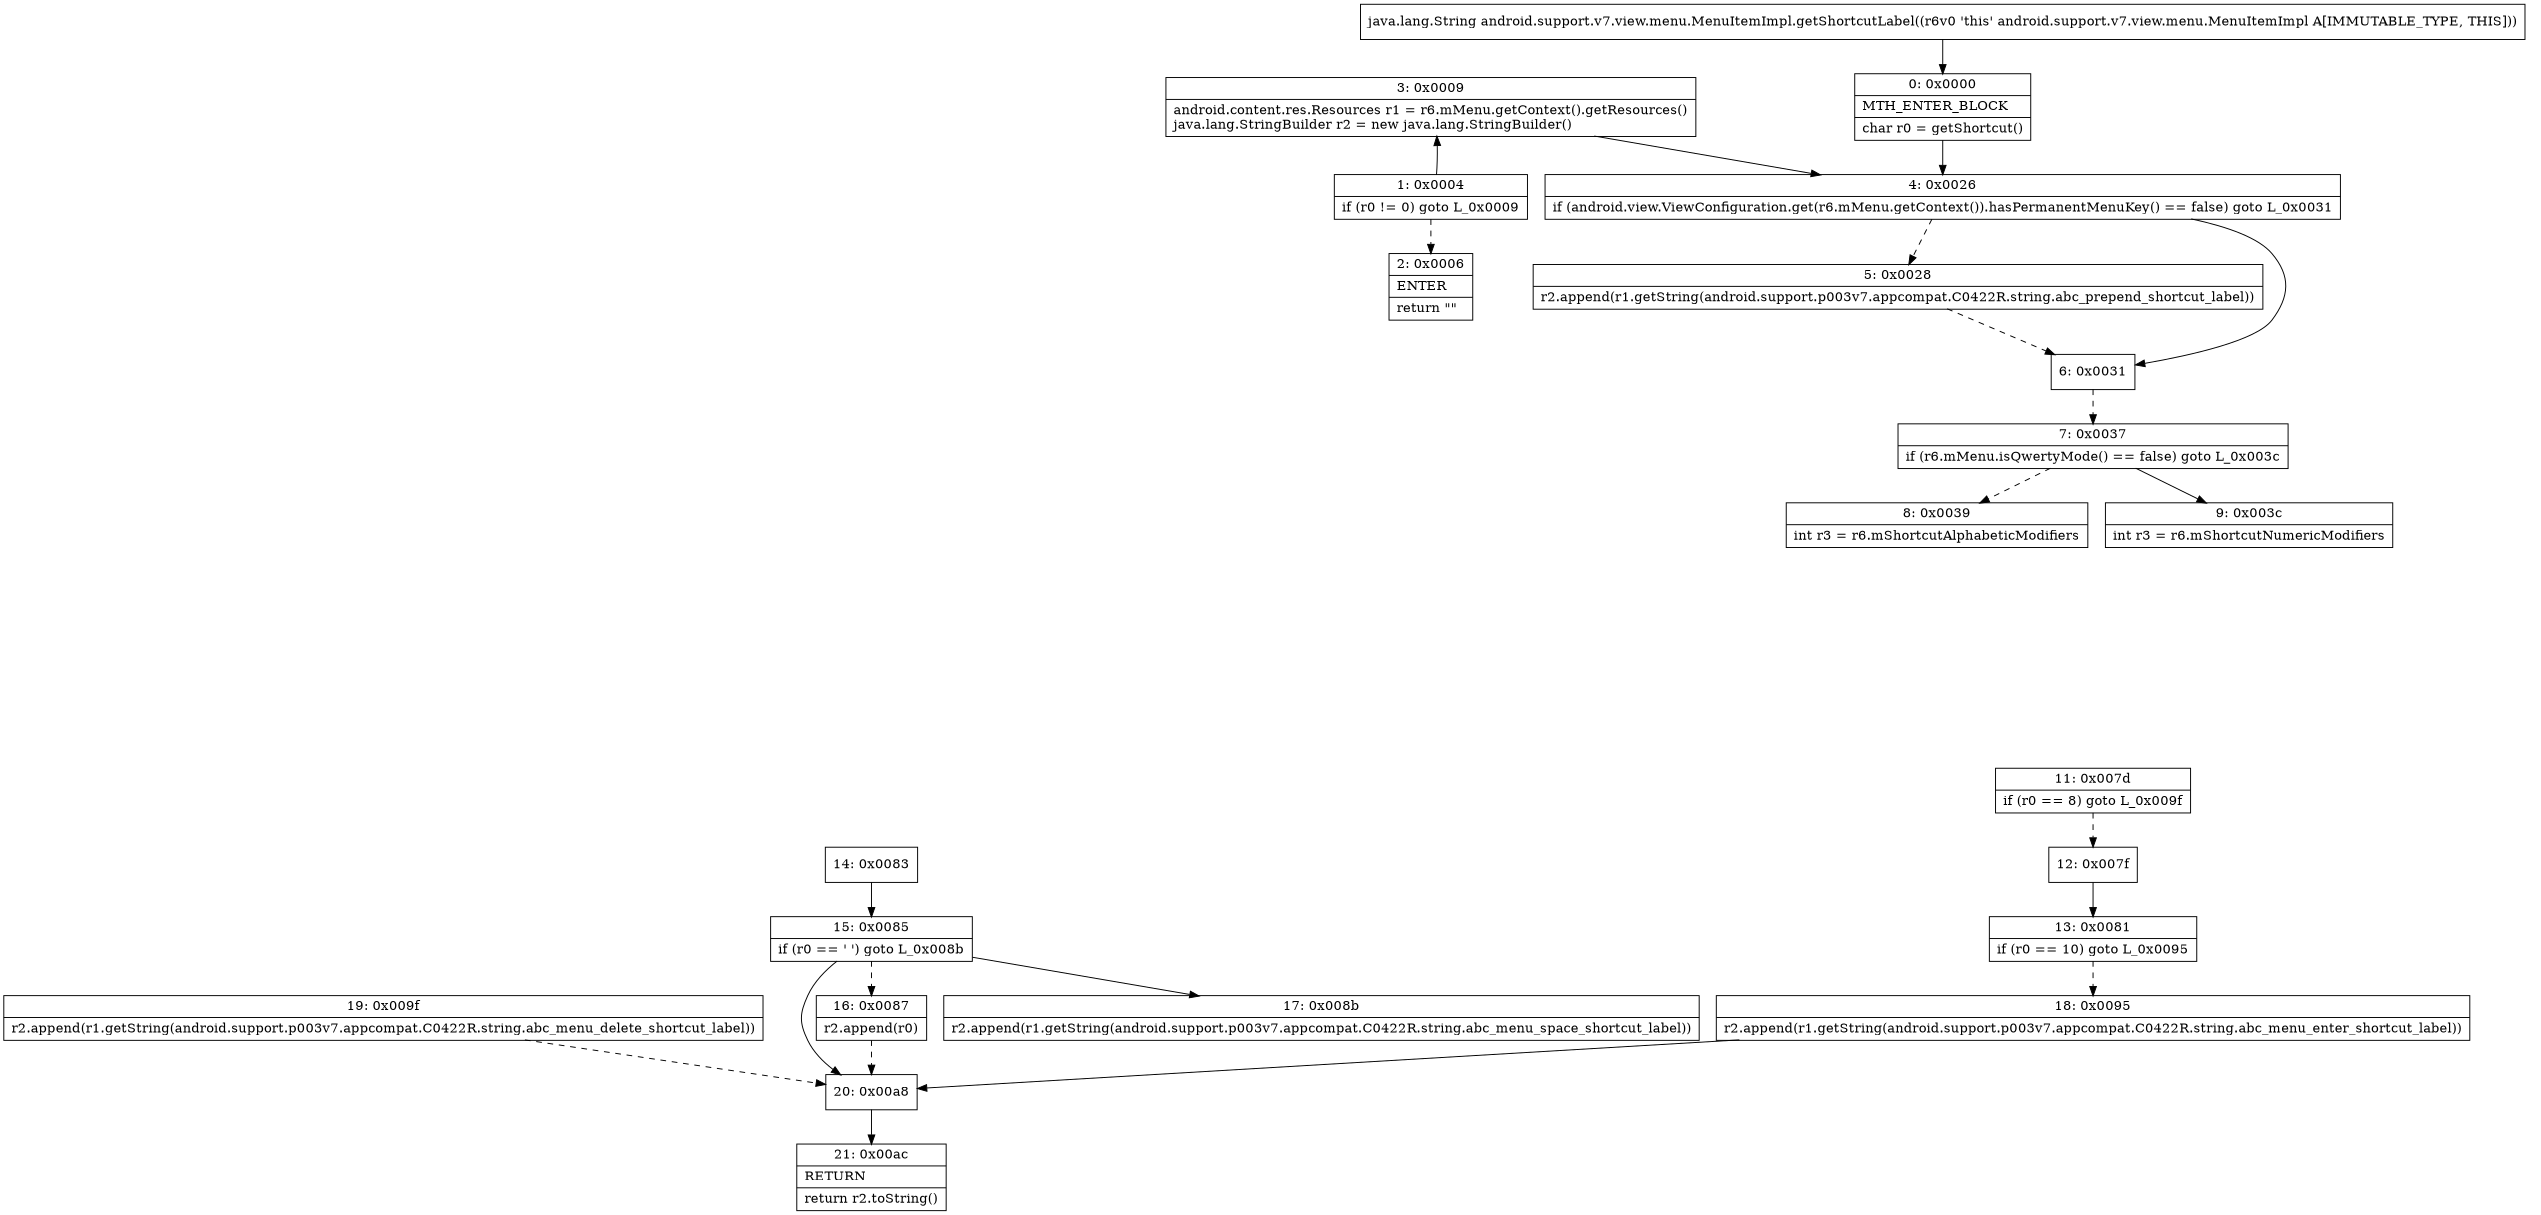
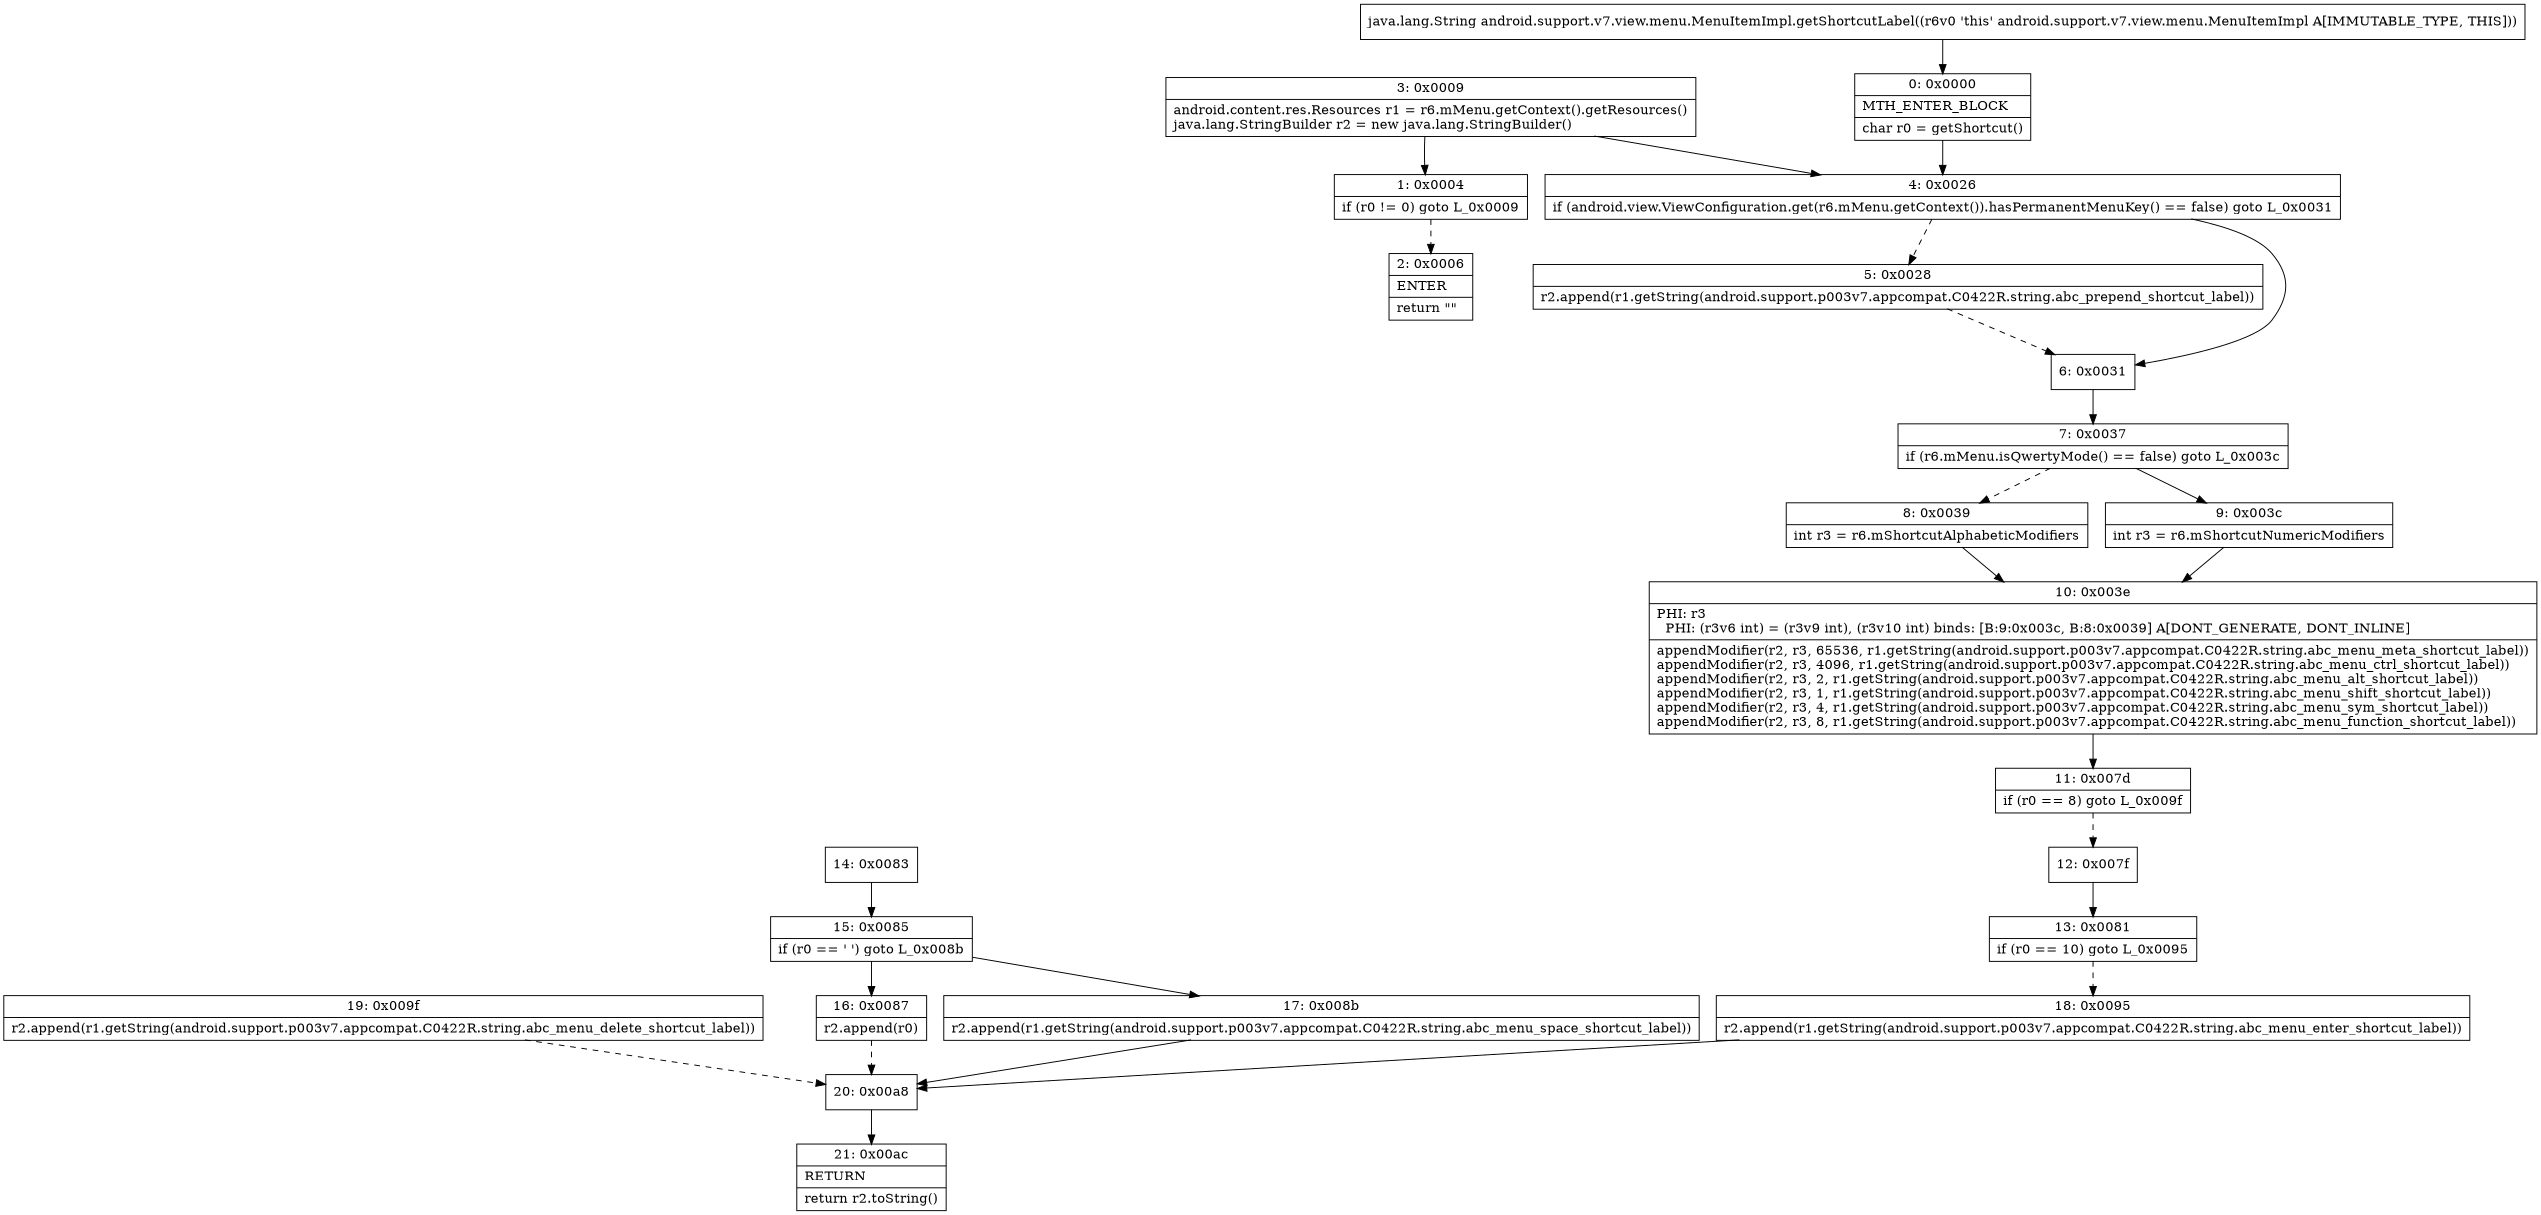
edge "1: 0x0004" -> "3: 0x0009": reversed
edge "6: 0x0031" -> "7: 0x0037": style dashed -> solid
node "10: 0x003e": added
edge "15: 0x0085" -> "16: 0x0087": style dashed -> solid
edge "15: 0x0085" -> "20: 0x00a8": now "17: 0x008b" -> "20: 0x00a8"
